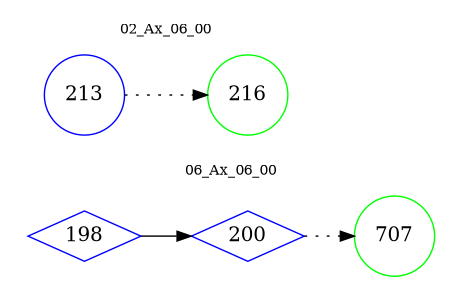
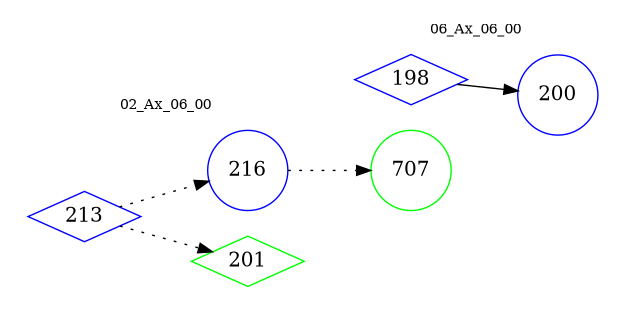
node "213": shape circle -> diamond
node "216": color green -> blue
node "200": shape diamond -> circle
edge "200" -> "707": now "216" -> "707"
node "201": added
